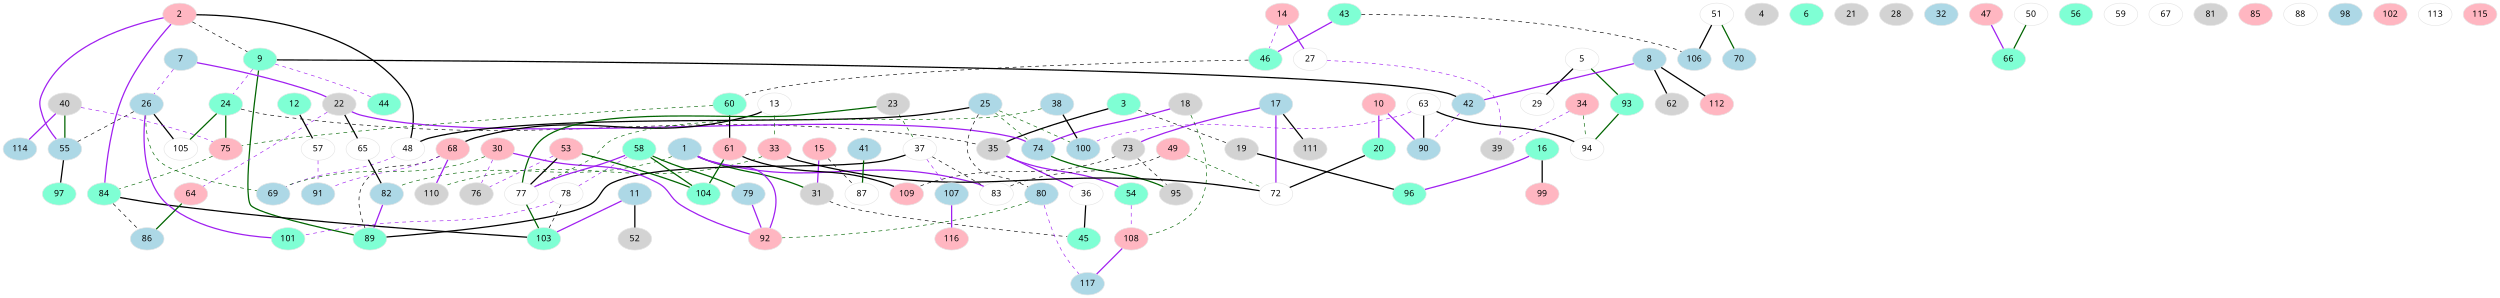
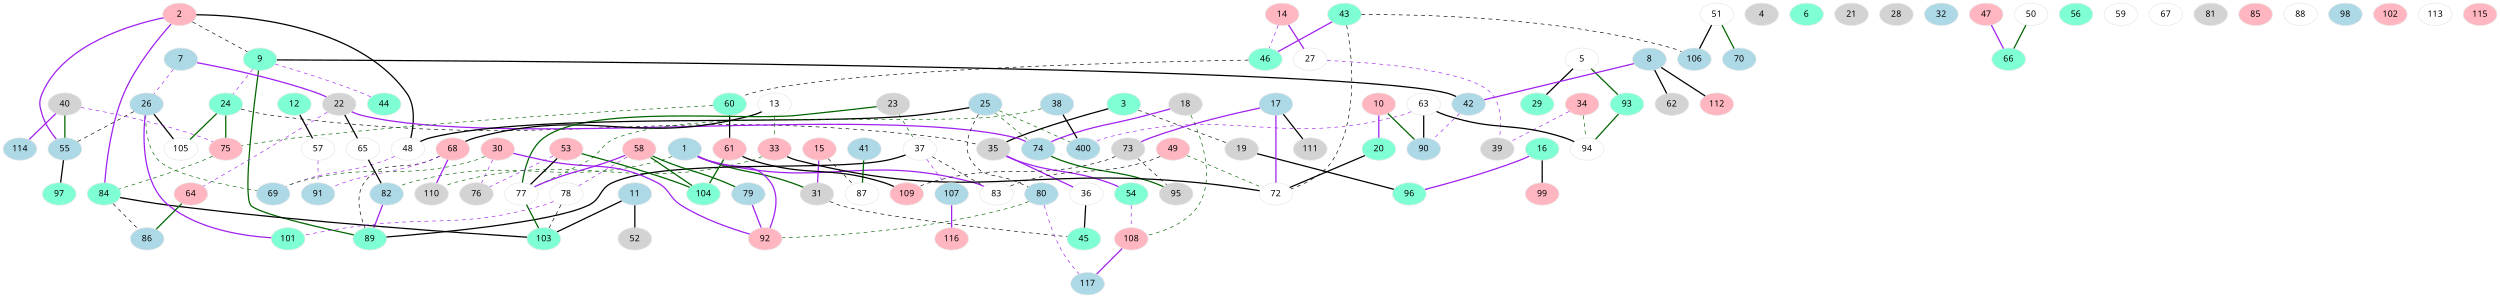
node "29": fillcolor white -> aquamarine
edge "43" -- "72": added
edge "10" -- "90": color purple -> darkgreen
node "58": fillcolor aquamarine -> lightpink
node "100": label "100" -> "400"
edge "11" -- "103": color purple -> black
